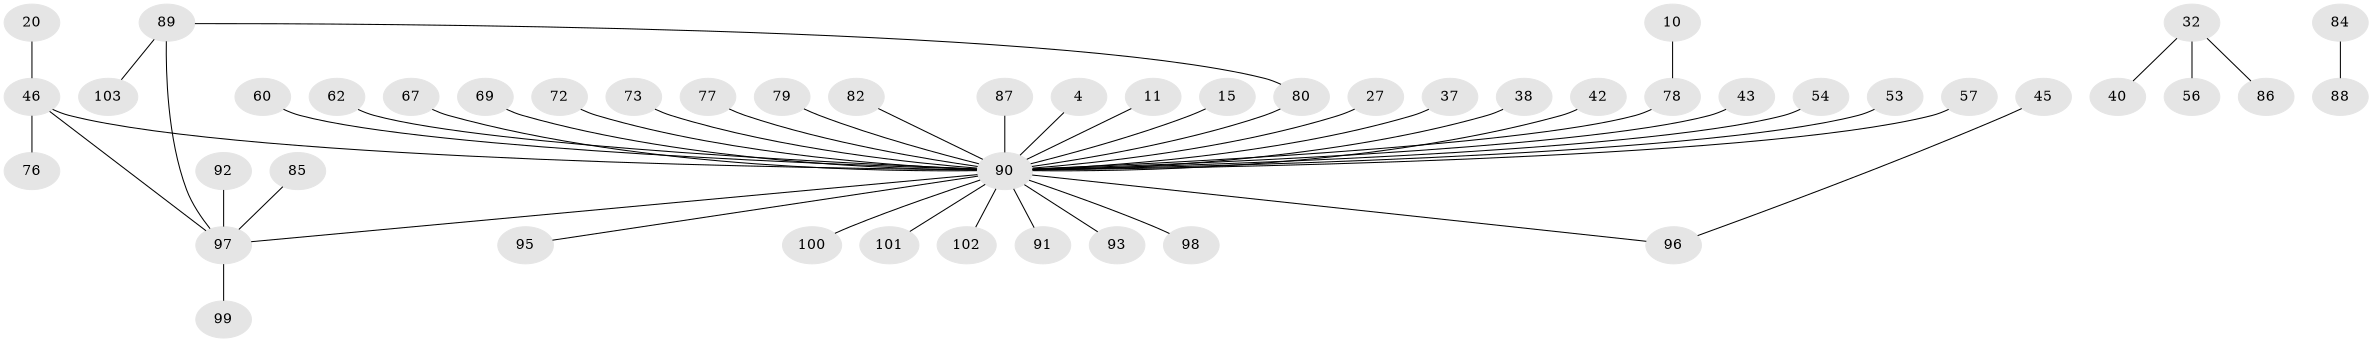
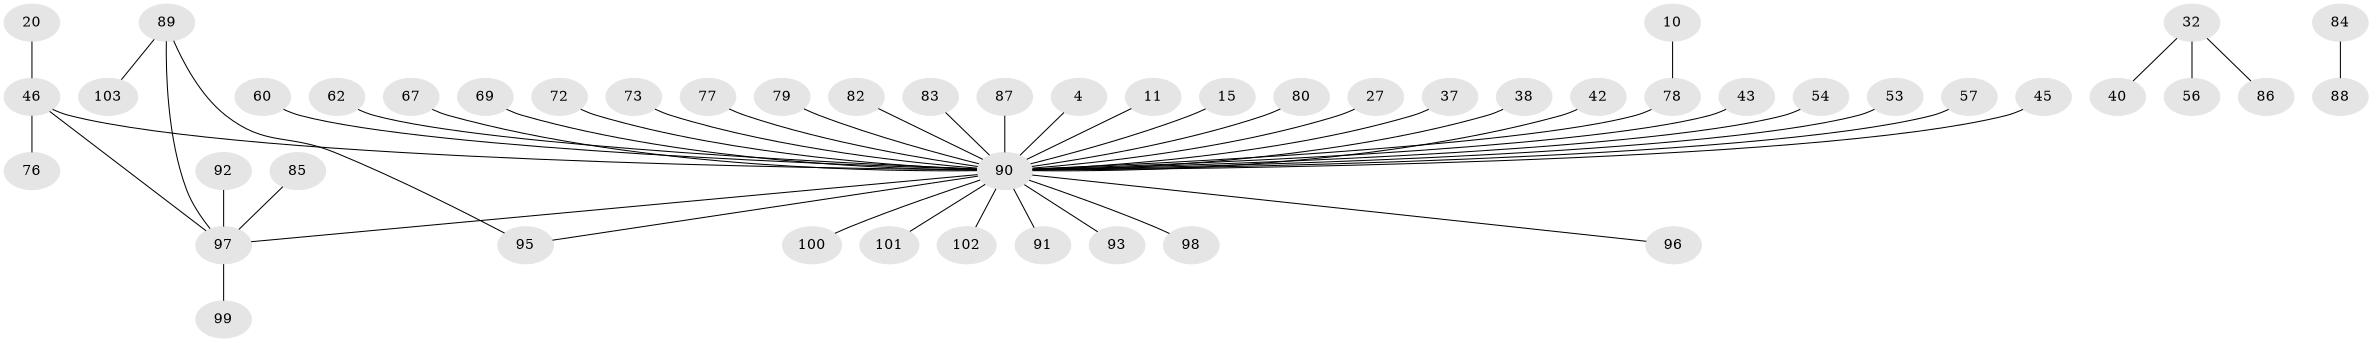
edge "89" -- "80": now "89" -- "95"
node "83": added
edge "45" -- "96": now "45" -- "90"
